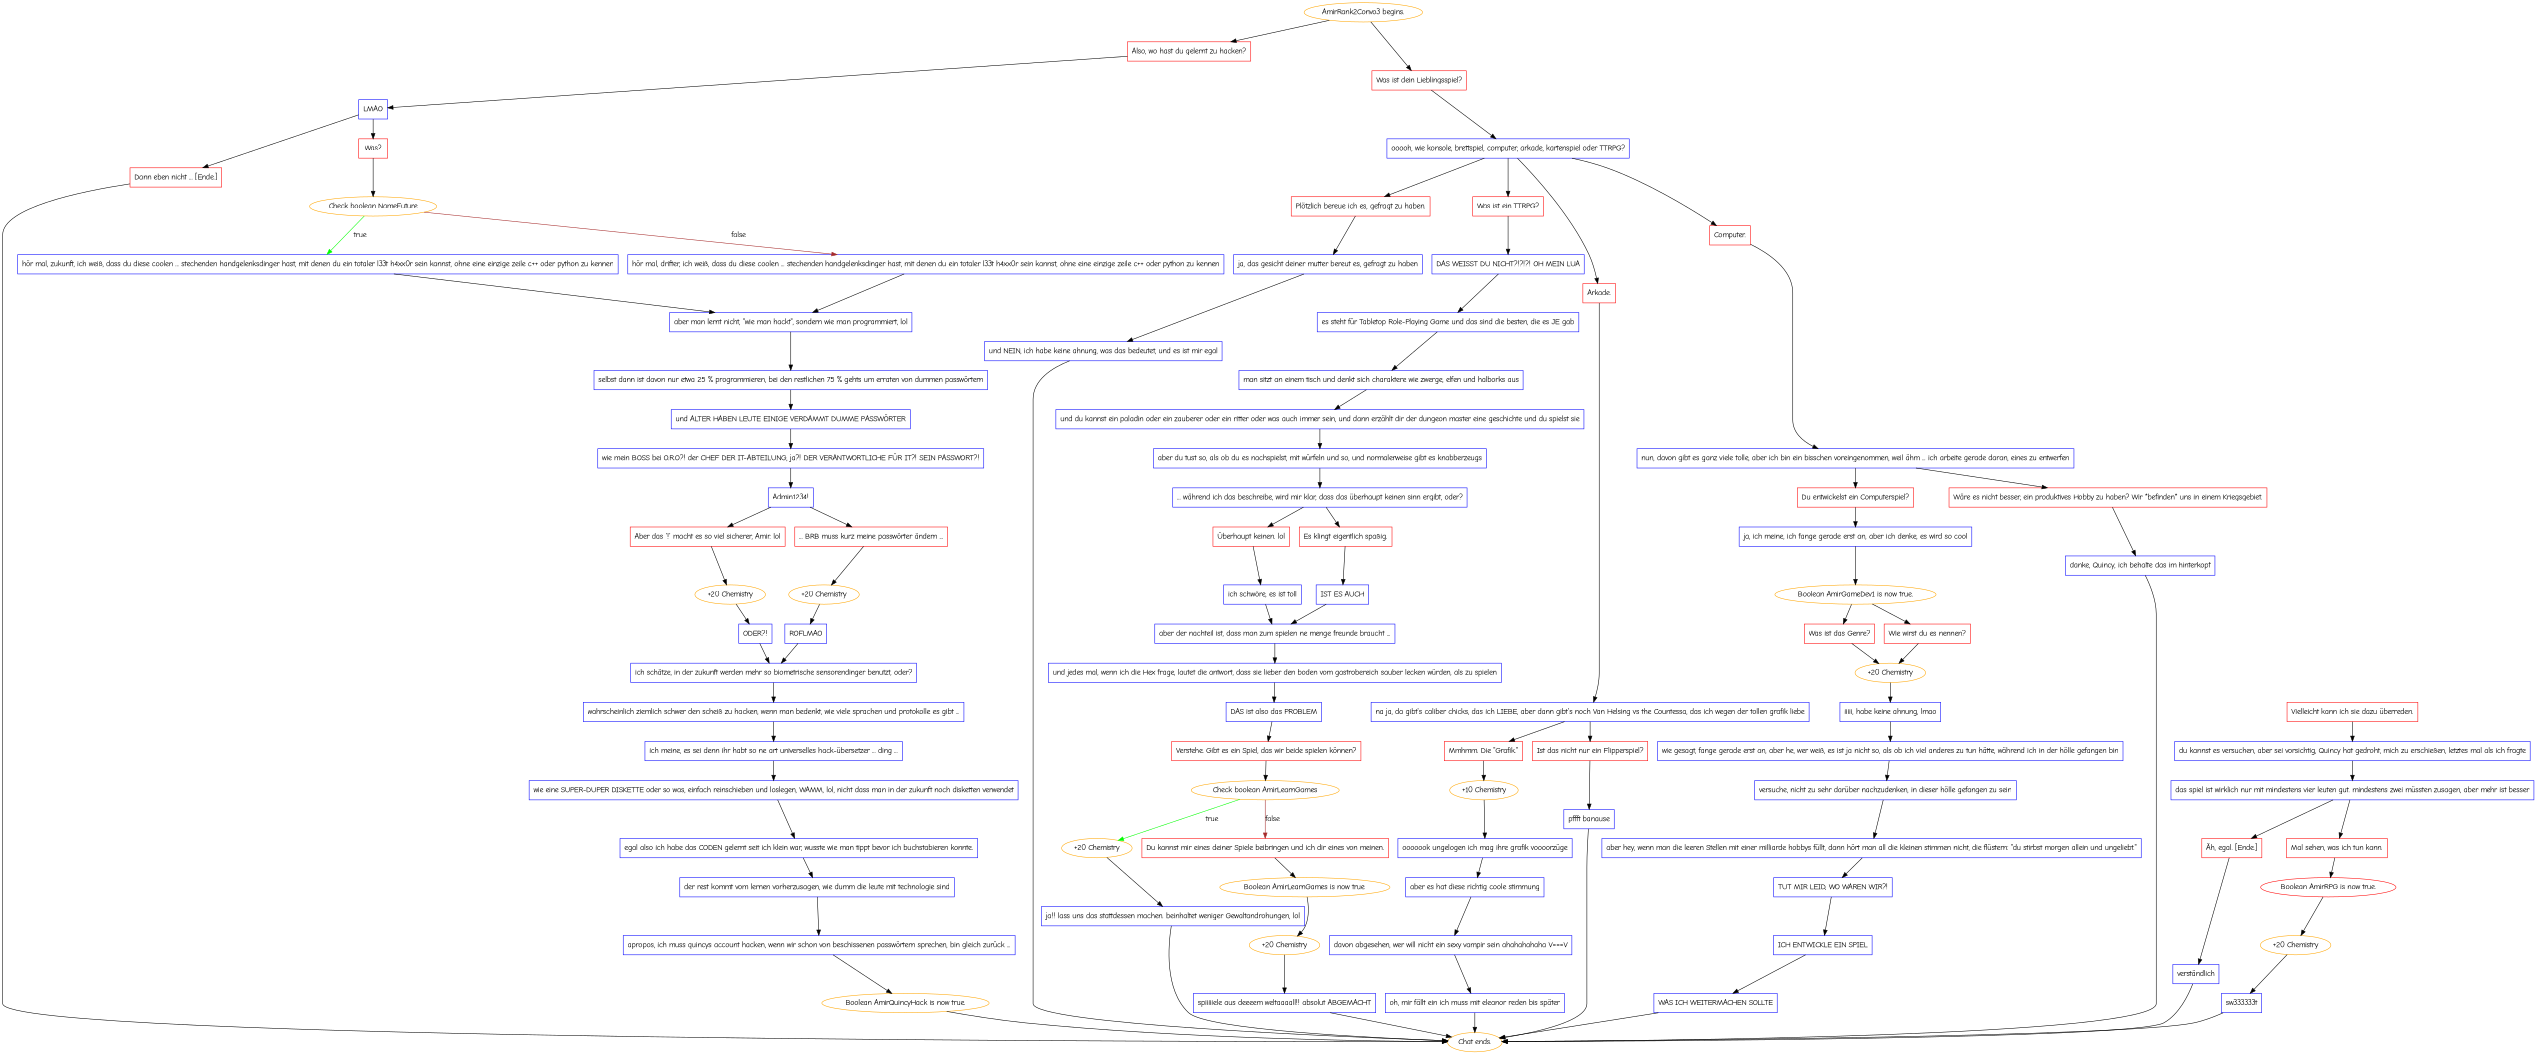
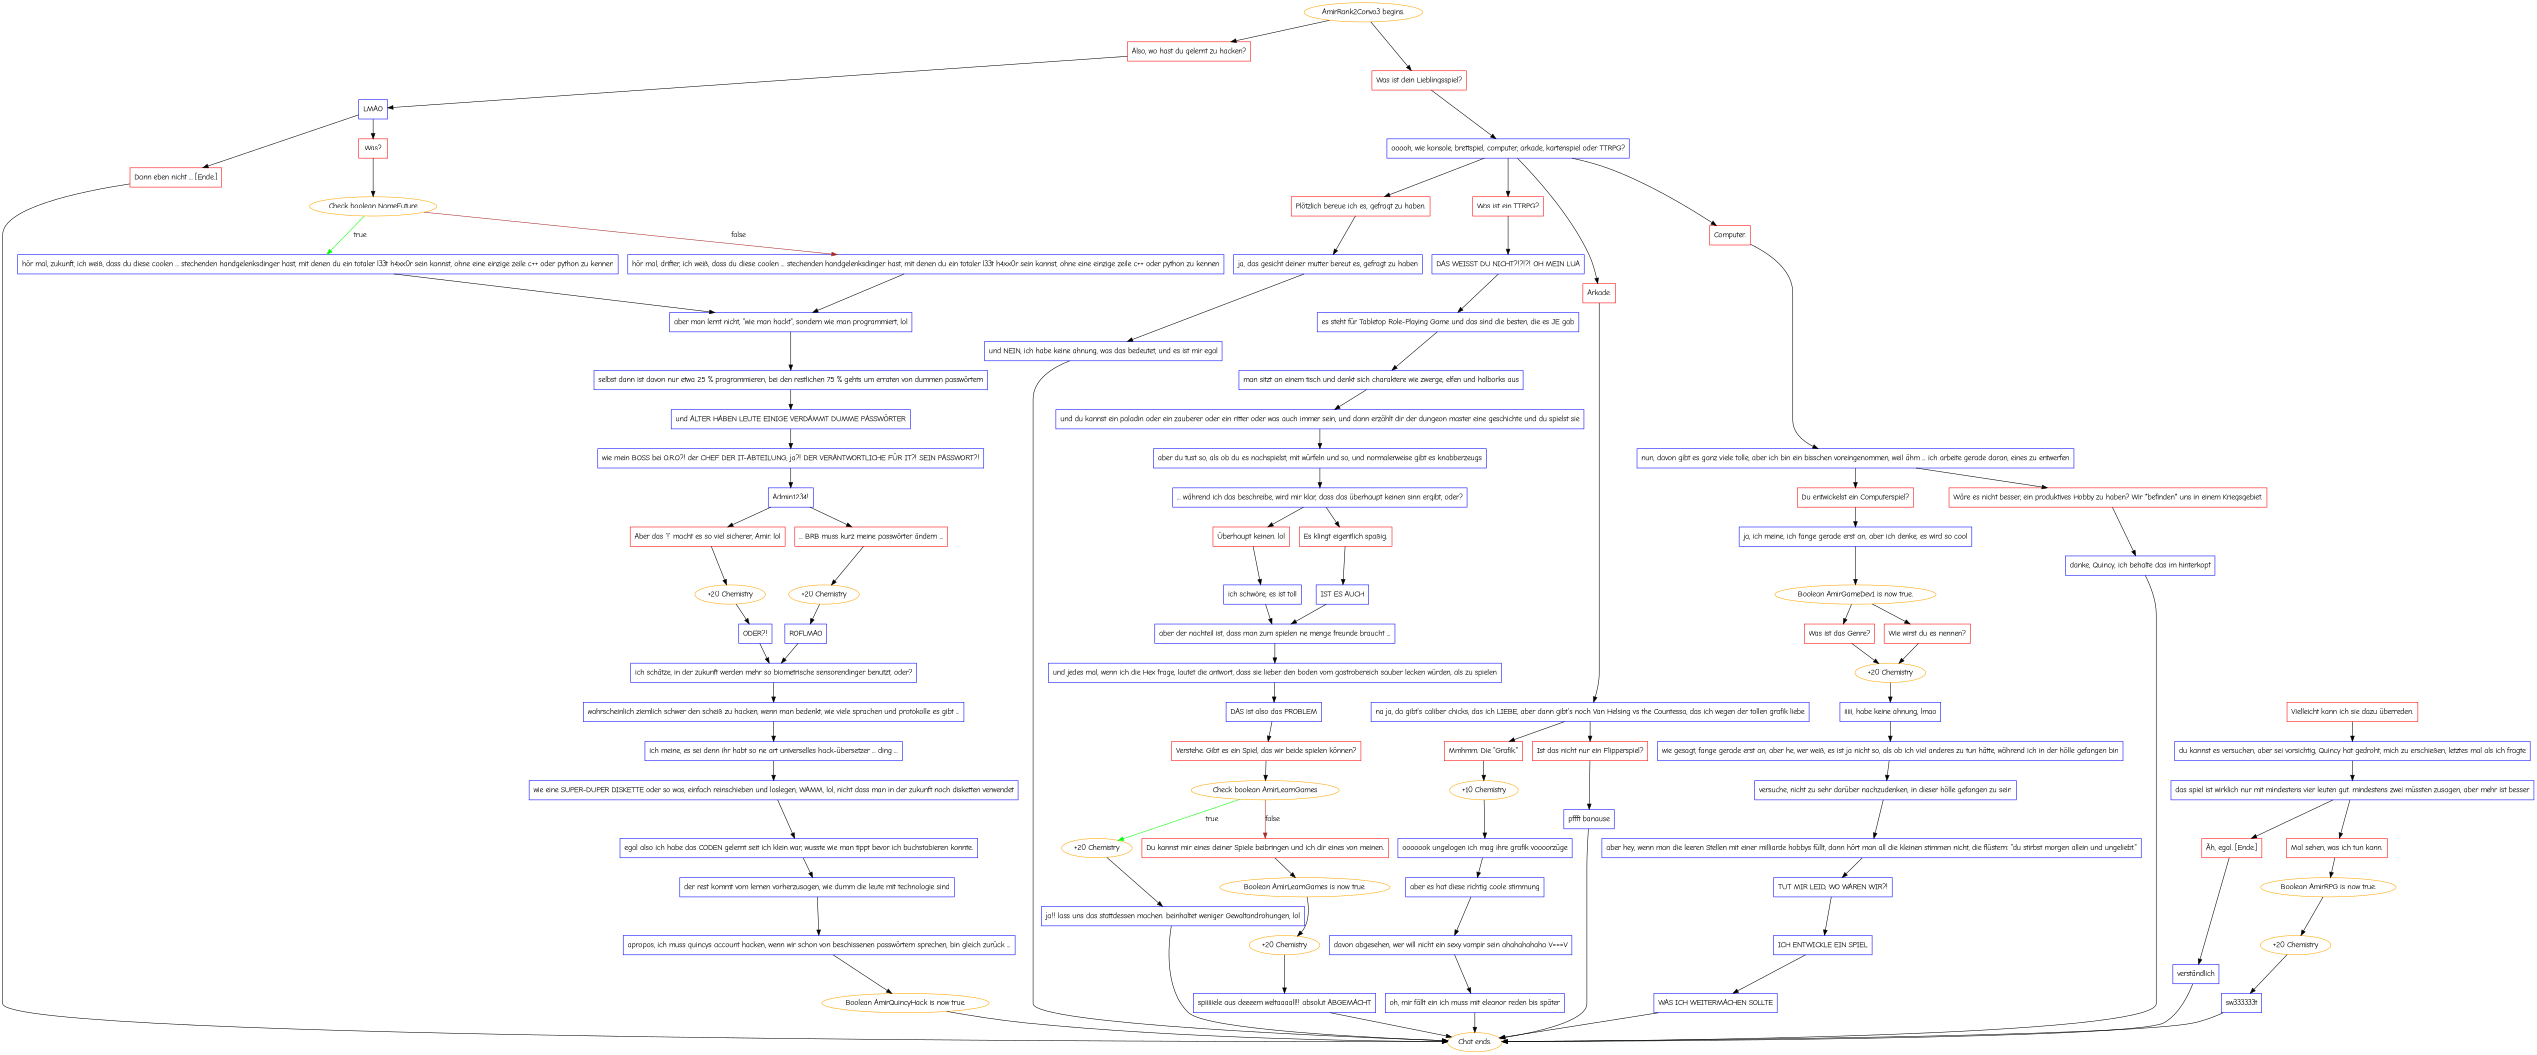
node "Boolean AmirRPG is now true.": color red -> orange
